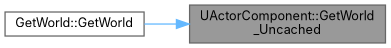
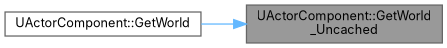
node "GetWorld::GetWorld": label "GetWorld::GetWorld" -> "UActorComponent::GetWorld"
